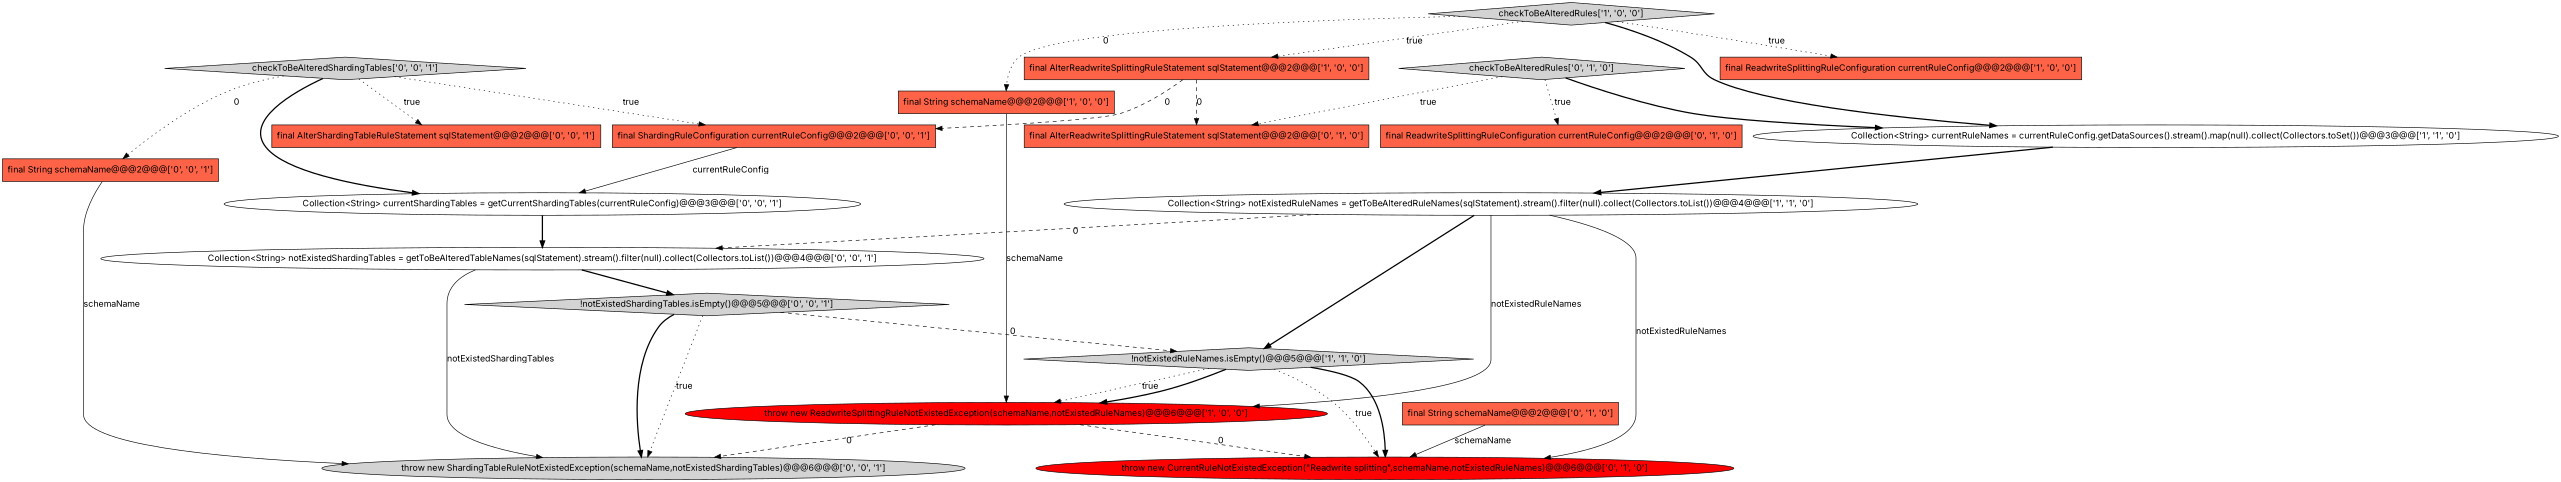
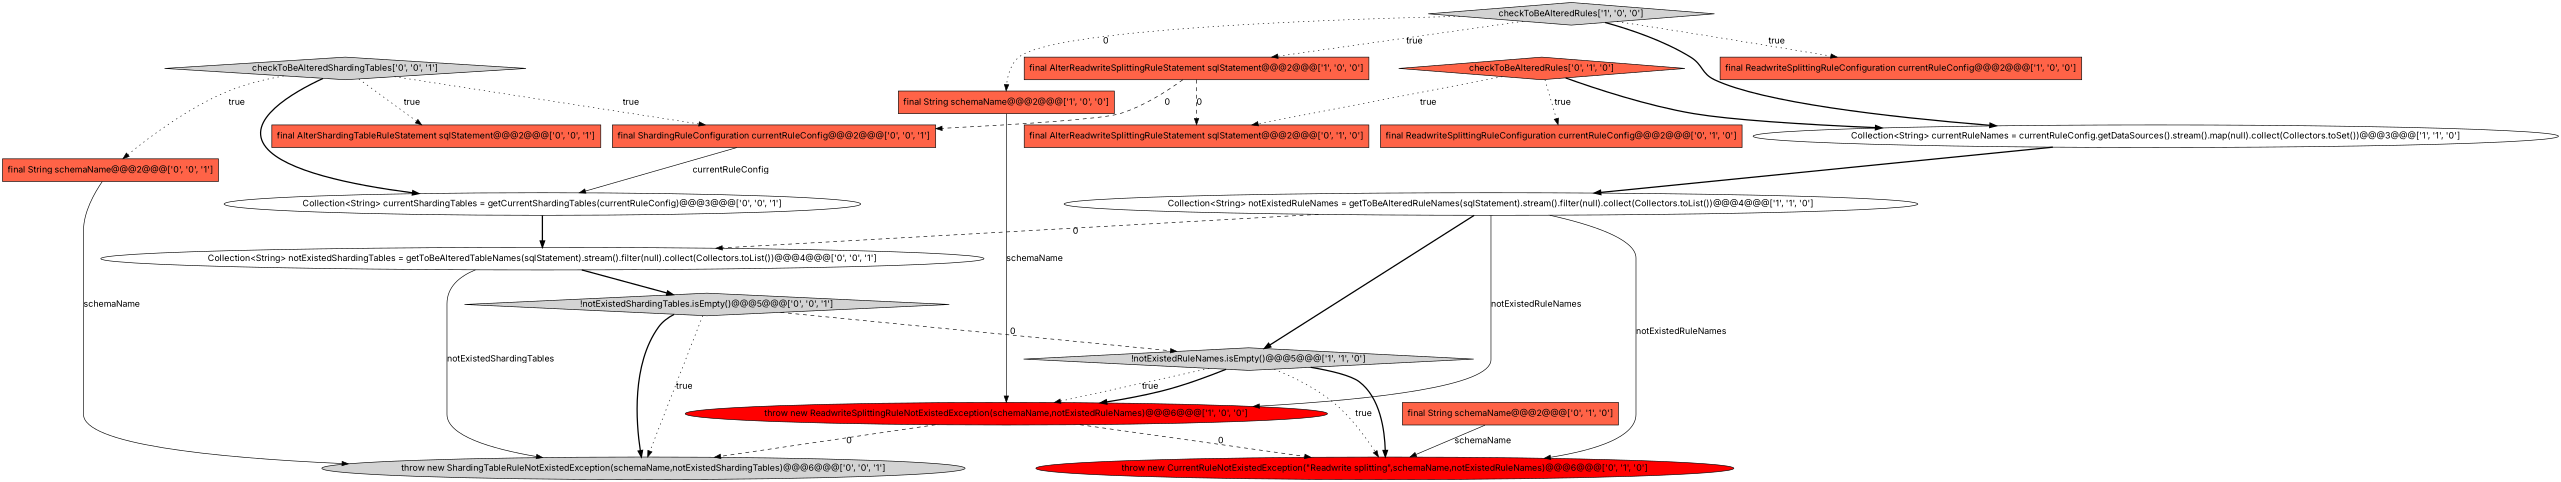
node "checkToBeAlteredRules['0', '1', '0']": fillcolor lightgray -> tomato
edge "checkToBeAlteredShardingTables['0', '0', '1']" -> "final String schemaName@@@2@@@['0', '0', '1']": label "0" -> "true"
